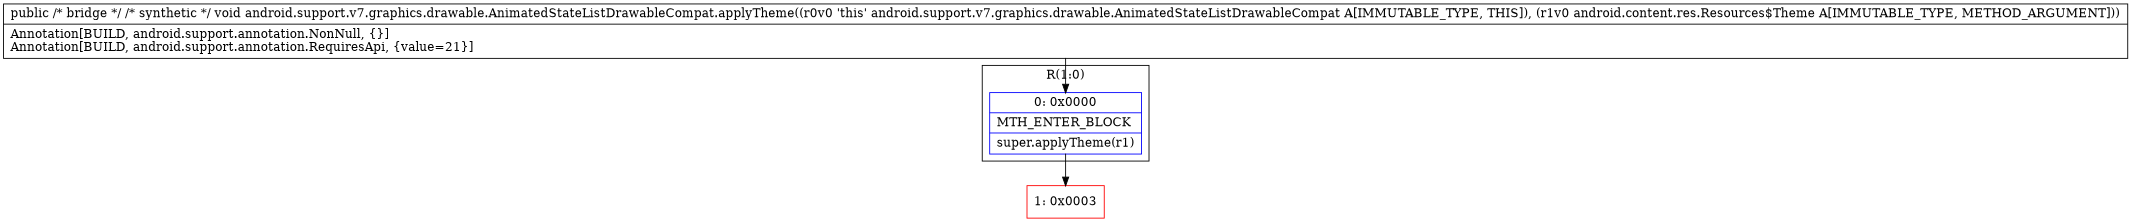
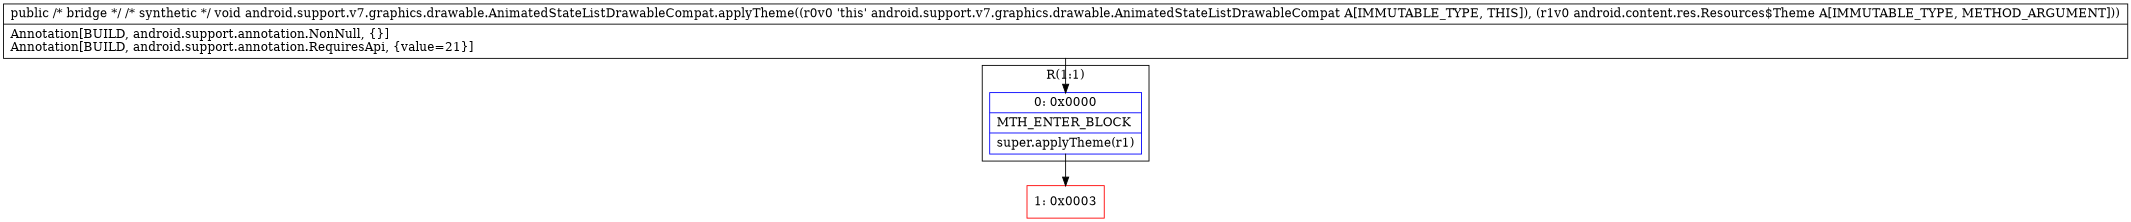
cluster "R(1:0)": label "R(1:0)" -> "R(1:1)"
